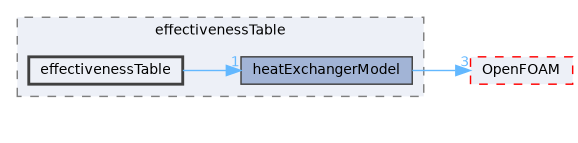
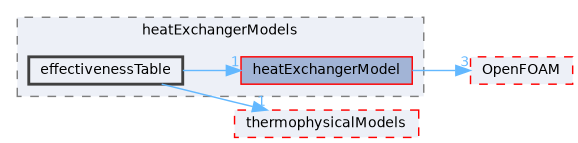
cluster "effectivenessTable": label "effectivenessTable" -> "heatExchangerModels"
node "heatExchangerModel": color grey25 -> red
node "thermophysicalModels": added
